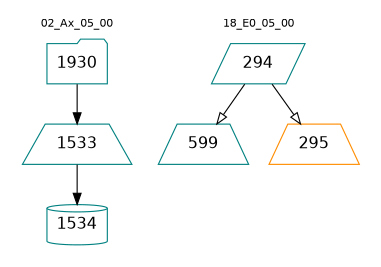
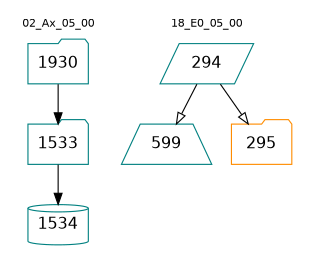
node "1533": shape trapezium -> folder
node "295": shape trapezium -> folder
